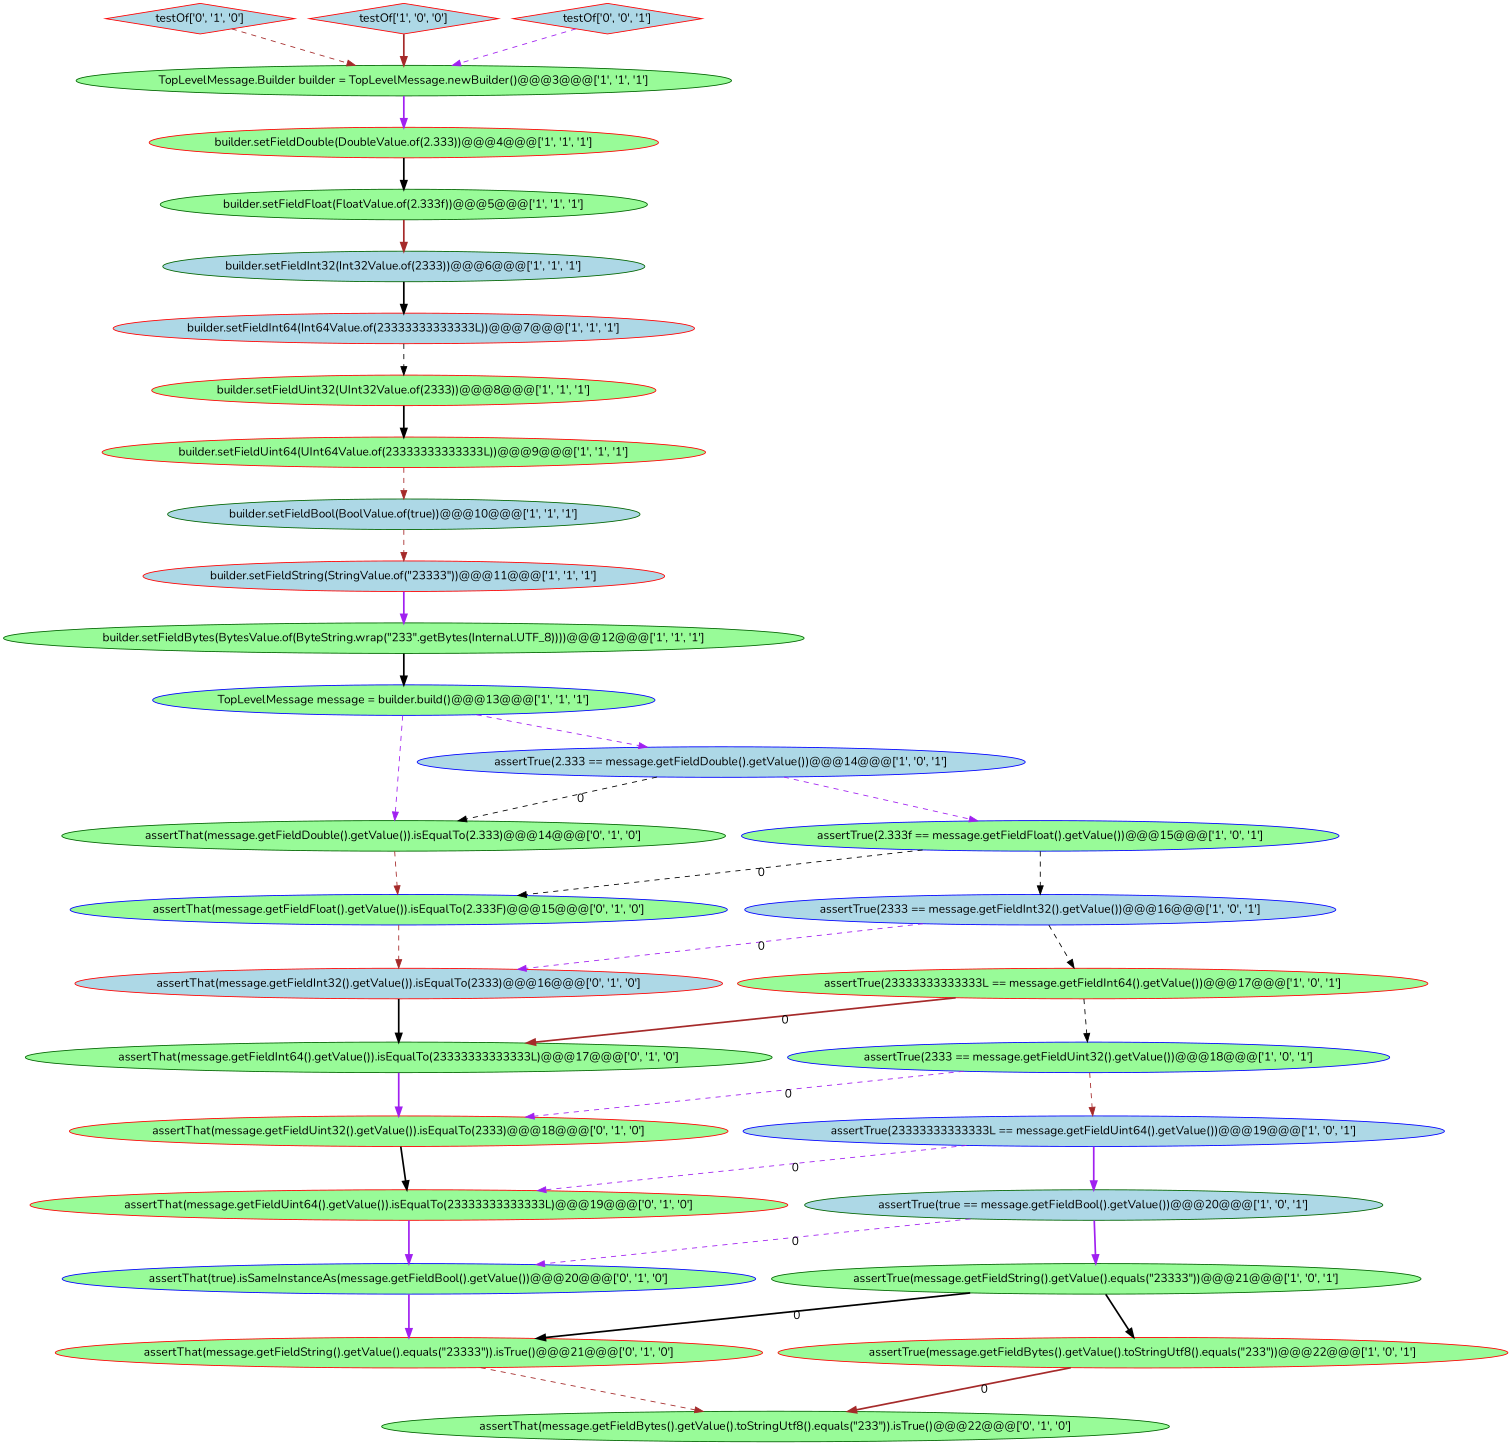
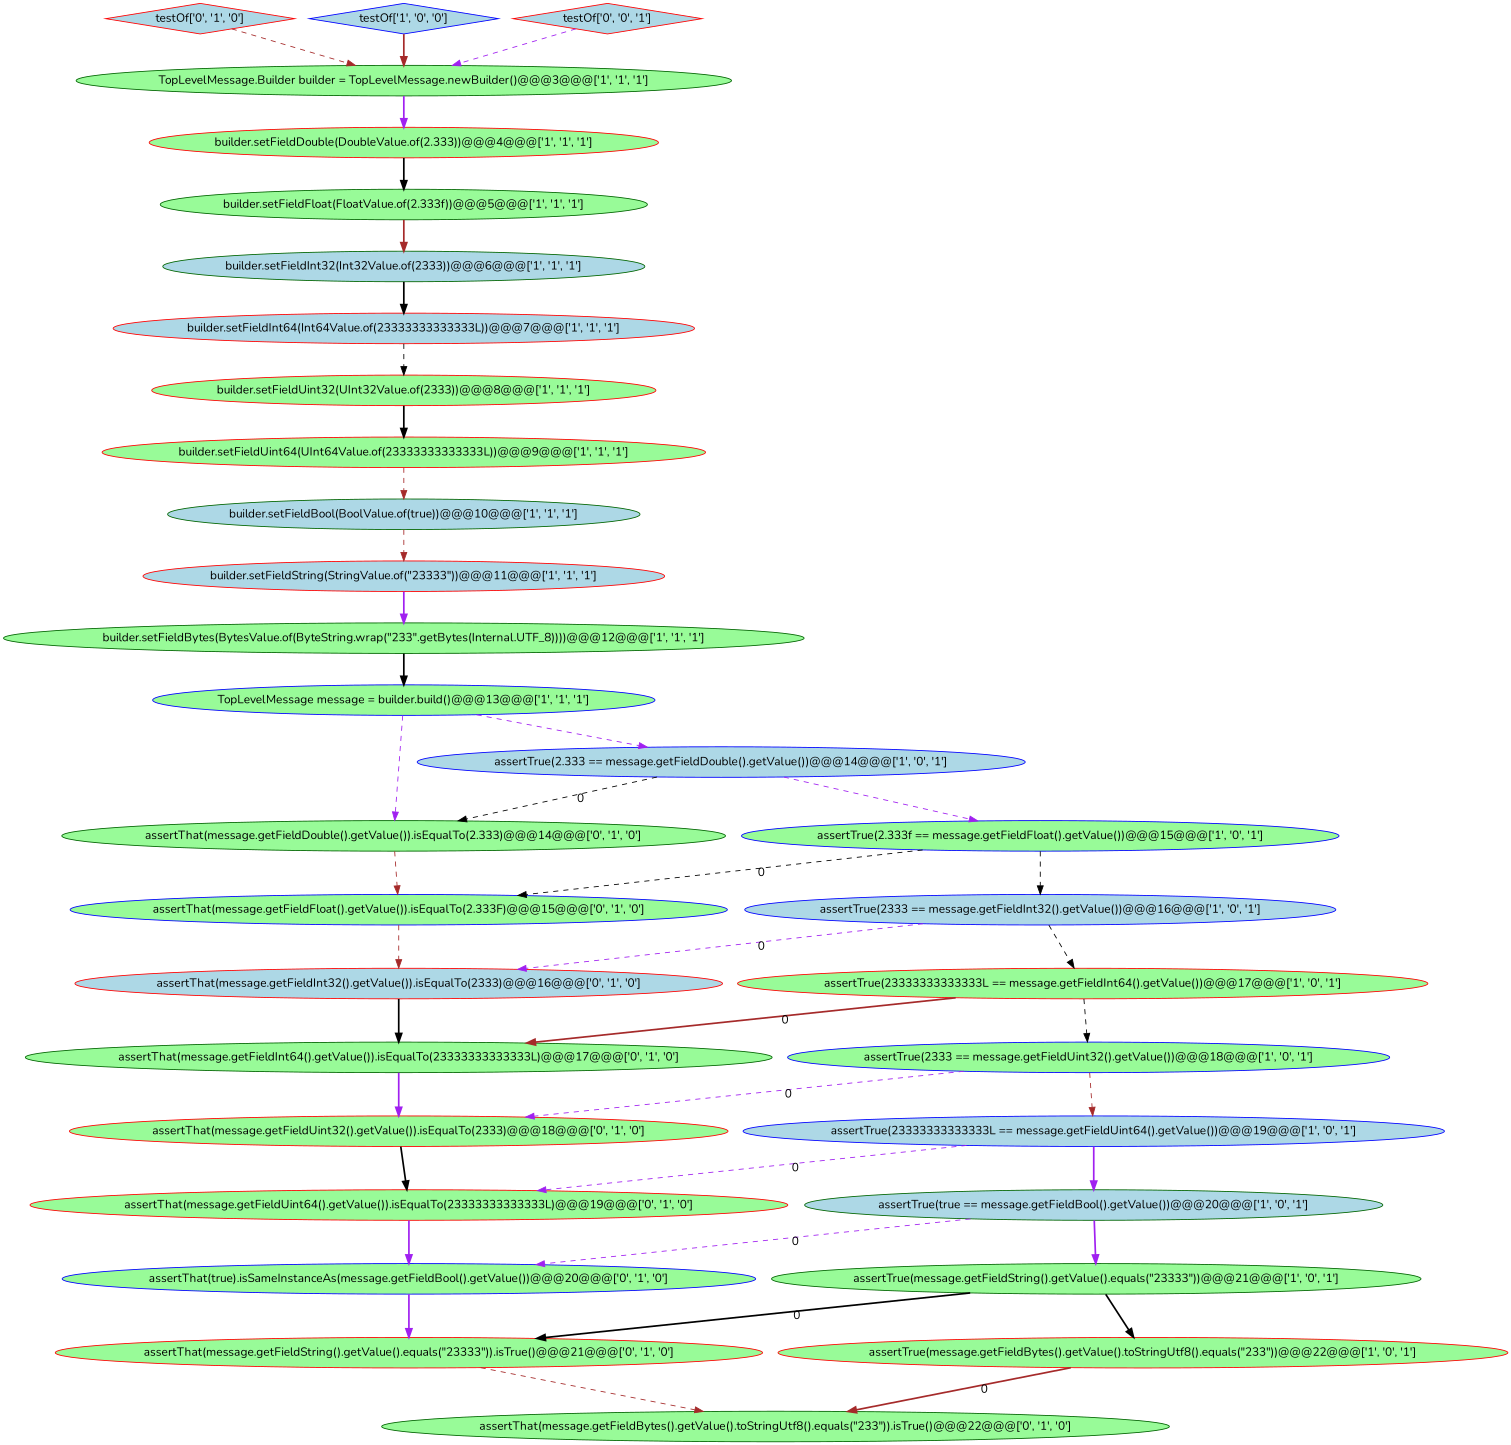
node "testOf['1', '0', '0']": color red -> blue
